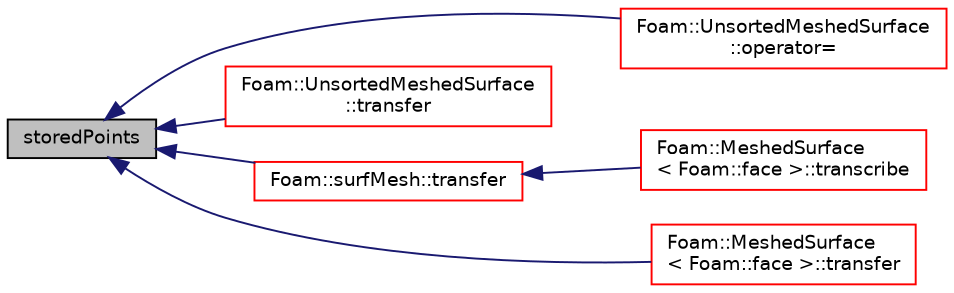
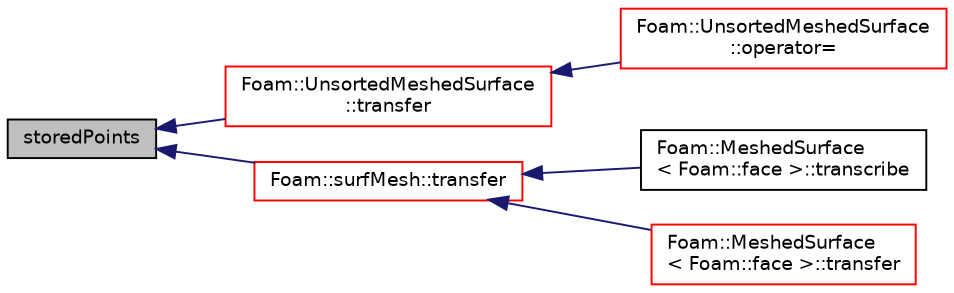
edge "Foam::UnsortedMeshedSurface ::operator=" -> "storedPoints": now "Foam::UnsortedMeshedSurface ::operator=" -> "Foam::UnsortedMeshedSurface ::transfer"
node "Foam::MeshedSurface < Foam::face >::transcribe": color red -> black
edge "Foam::MeshedSurface < Foam::face >::transfer" -> "storedPoints": now "Foam::MeshedSurface < Foam::face >::transfer" -> "Foam::surfMesh::transfer"
